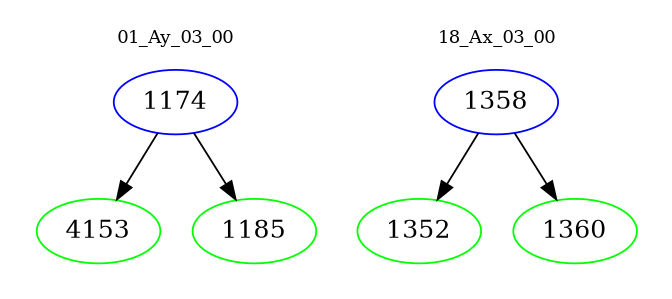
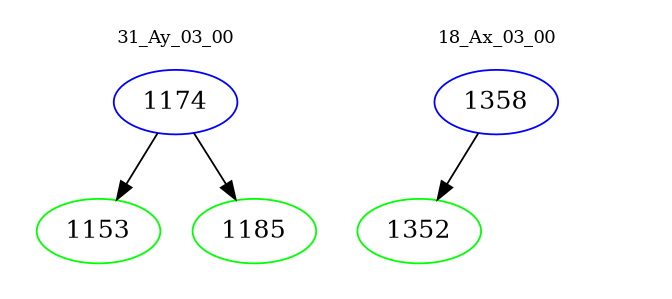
cluster "01_Ay_03_00": label "01_Ay_03_00" -> "31_Ay_03_00"
node "4153": label "4153" -> "1153"
node "1360": removed
